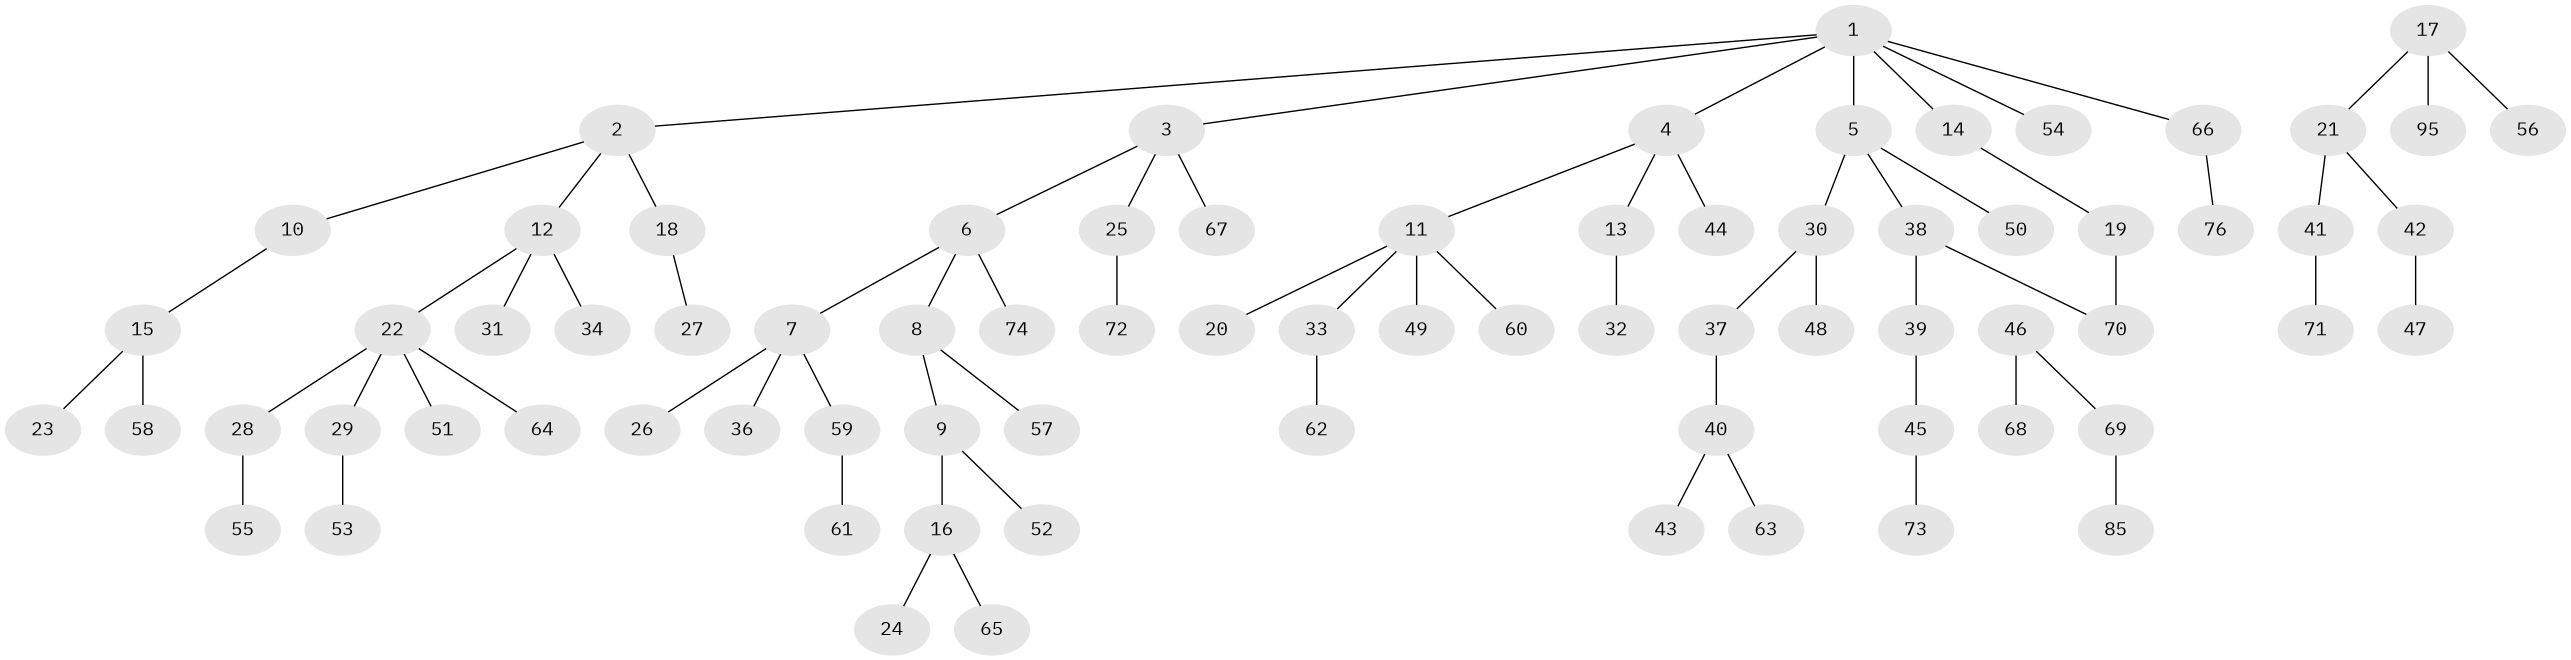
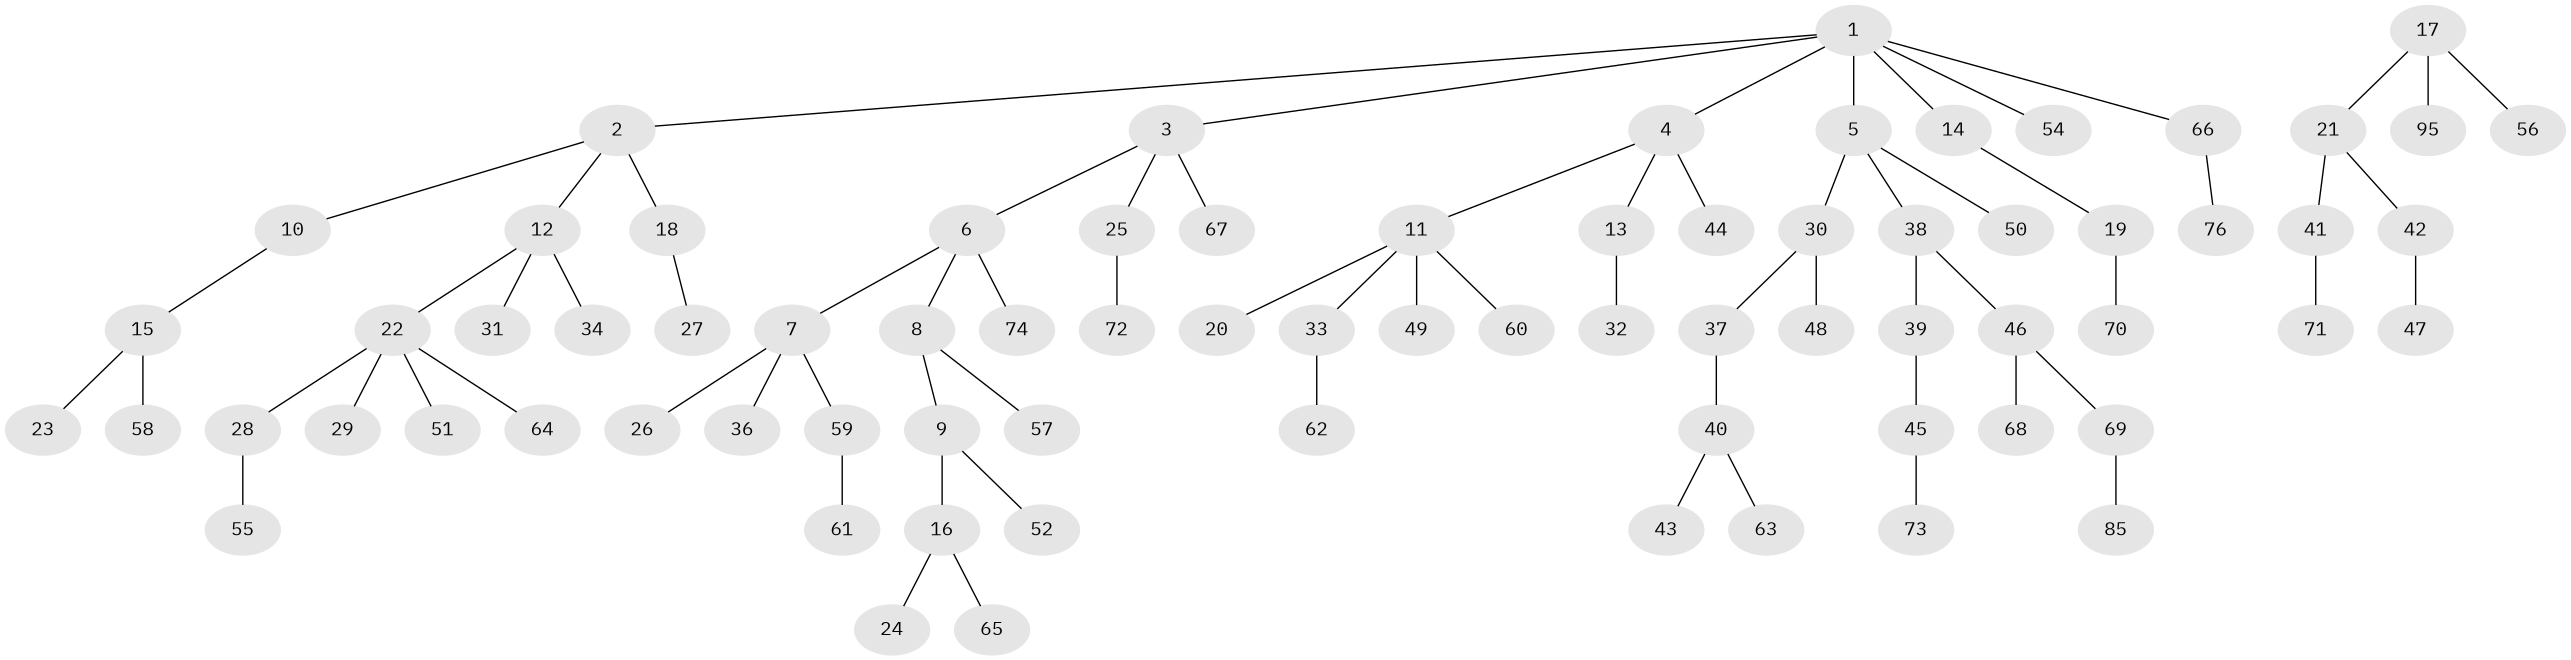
edge "38" -- "70": now "38" -- "46"
node "53": removed
